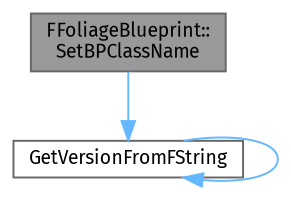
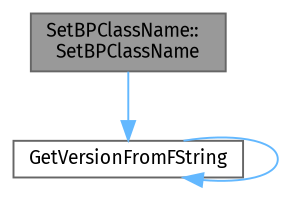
node "FFoliageBlueprint:: SetBPClassName": label "FFoliageBlueprint:: SetBPClassName" -> "SetBPClassName:: SetBPClassName"
